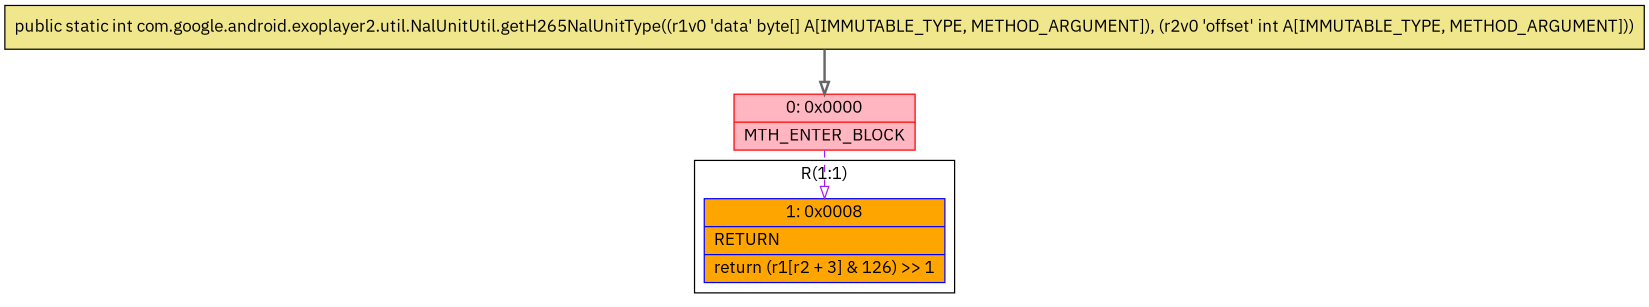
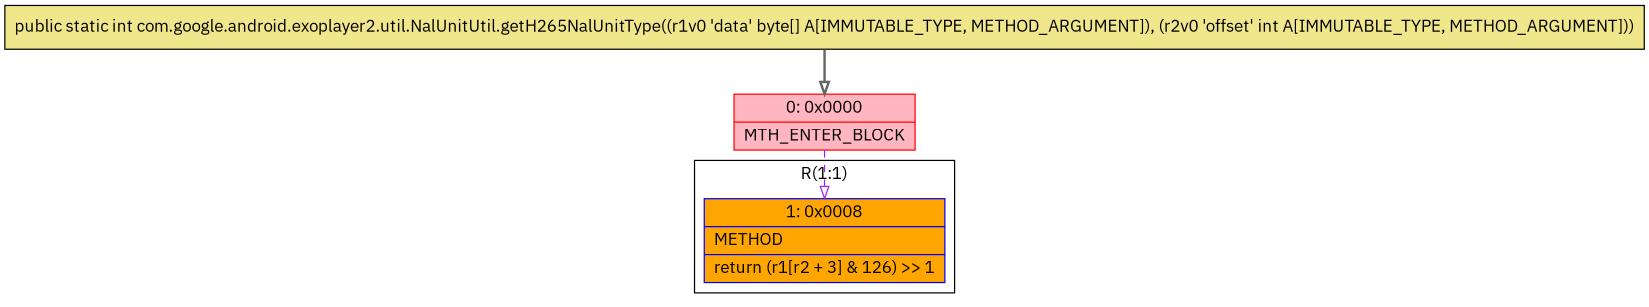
node "1: 0x0008": text "RETURN" -> "METHOD"
